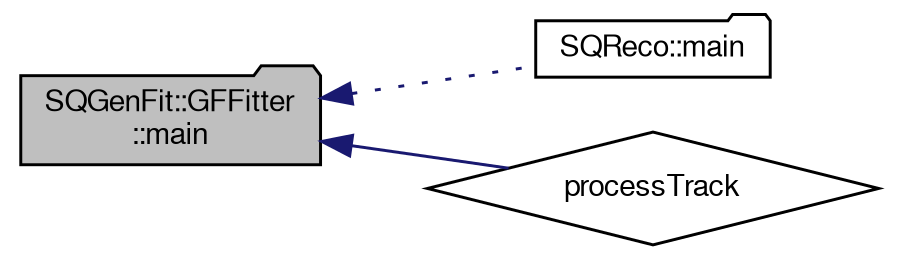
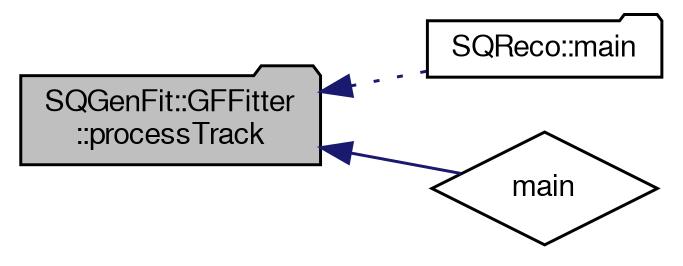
node "SQGenFit::GFFitter ::main": label "SQGenFit::GFFitter ::main" -> "SQGenFit::GFFitter ::processTrack"
node "processTrack": label "processTrack" -> "main"
